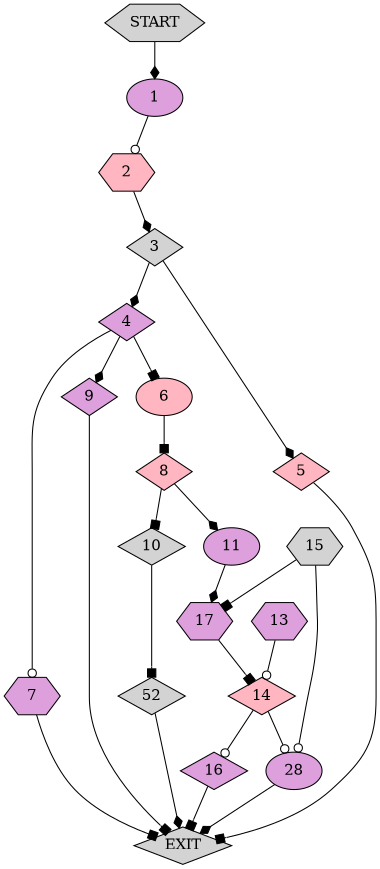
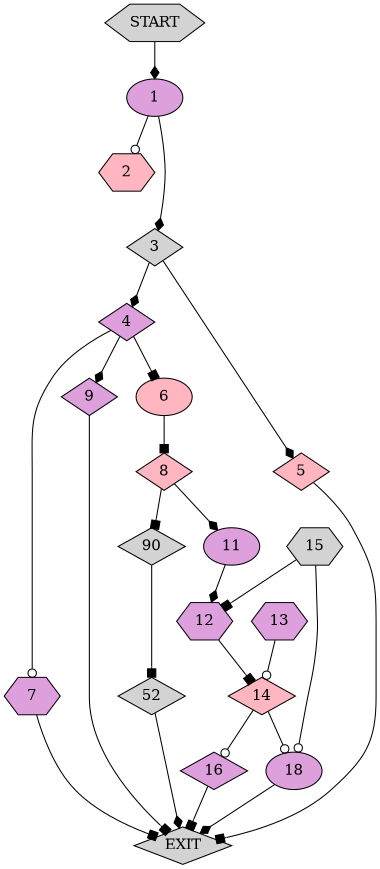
edge "2" -> "3": now "1" -> "3"
node "10": label "10" -> "90"
node "17": label "17" -> "12"
node "28": label "28" -> "18"
